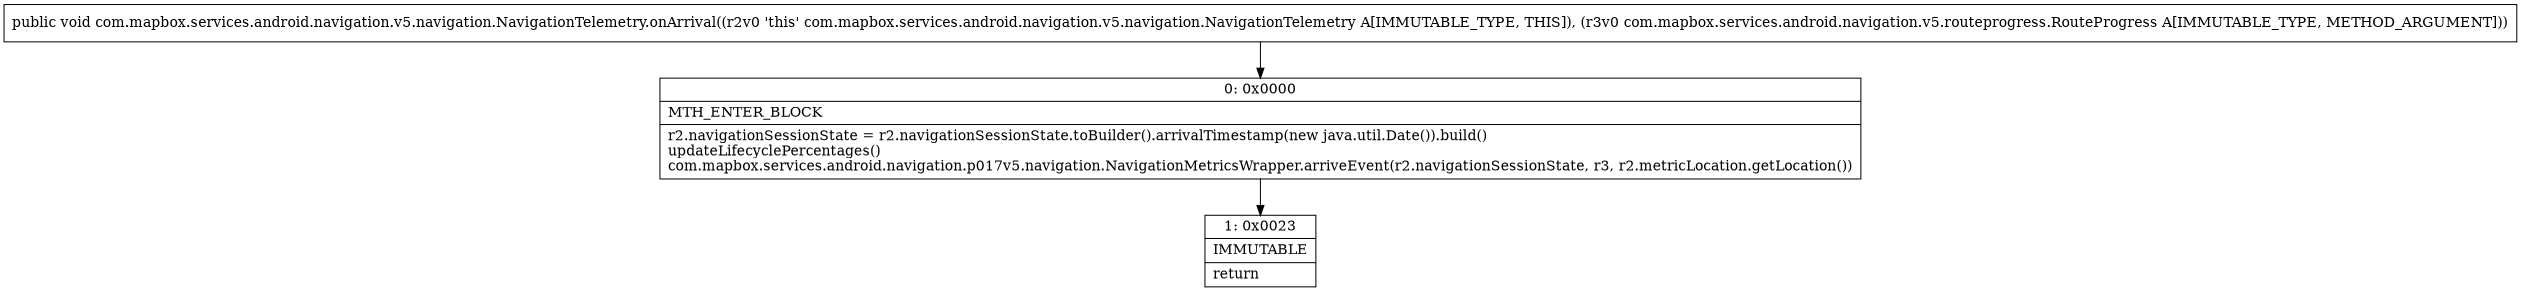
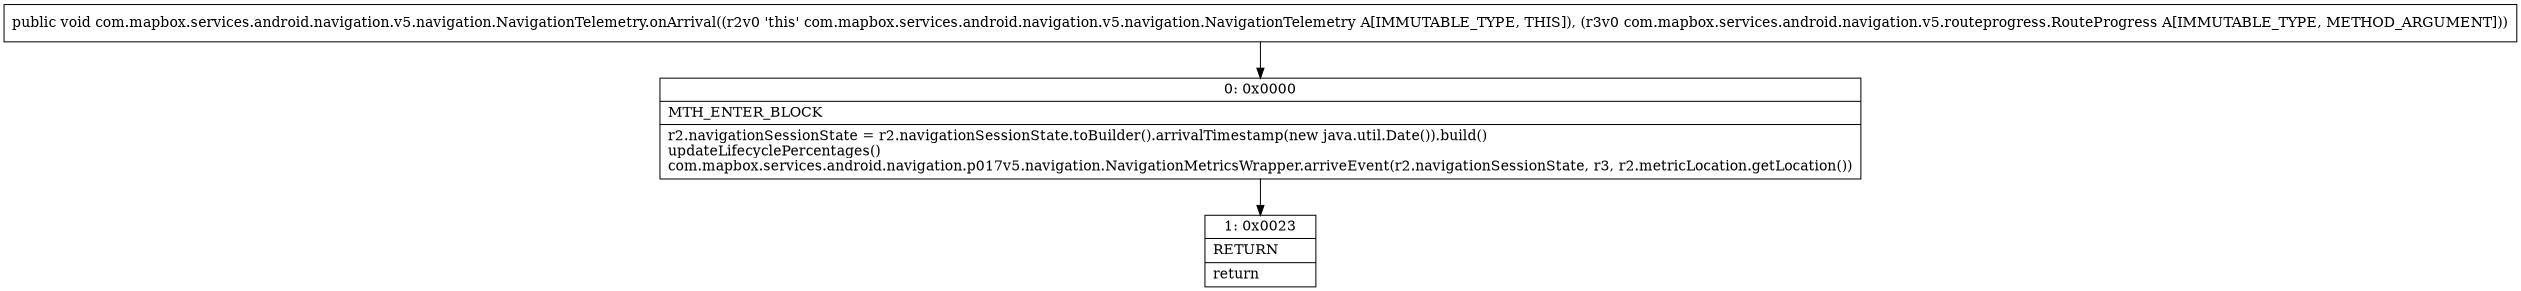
node "1: 0x0023": text "IMMUTABLE" -> "RETURN"
